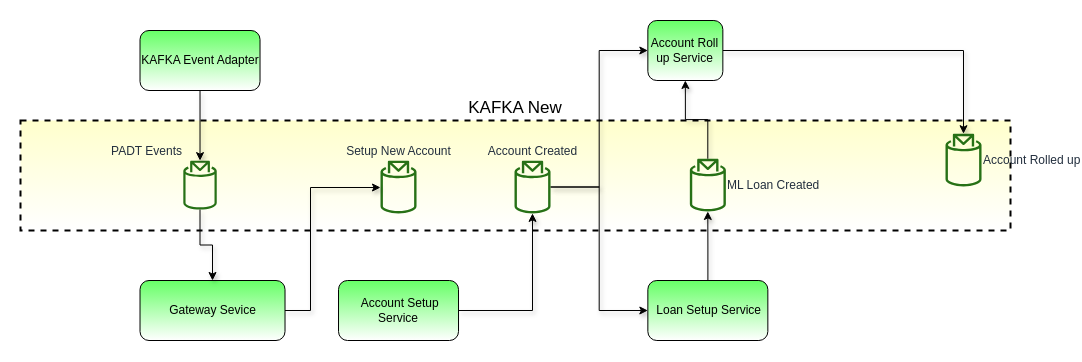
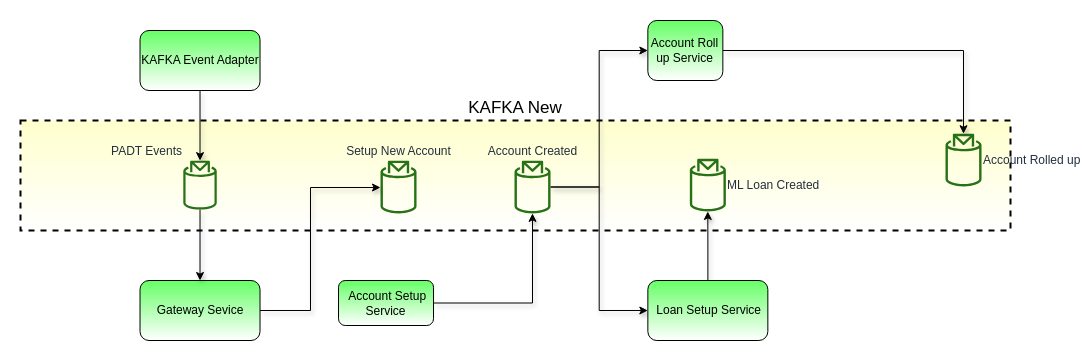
edge "ML Loan Created" -> "Account Roll up Service": removed
node "Gateway Sevice": size 145x60 -> 120x60
node "Account Setup Service": size 120x60 -> 95x45
